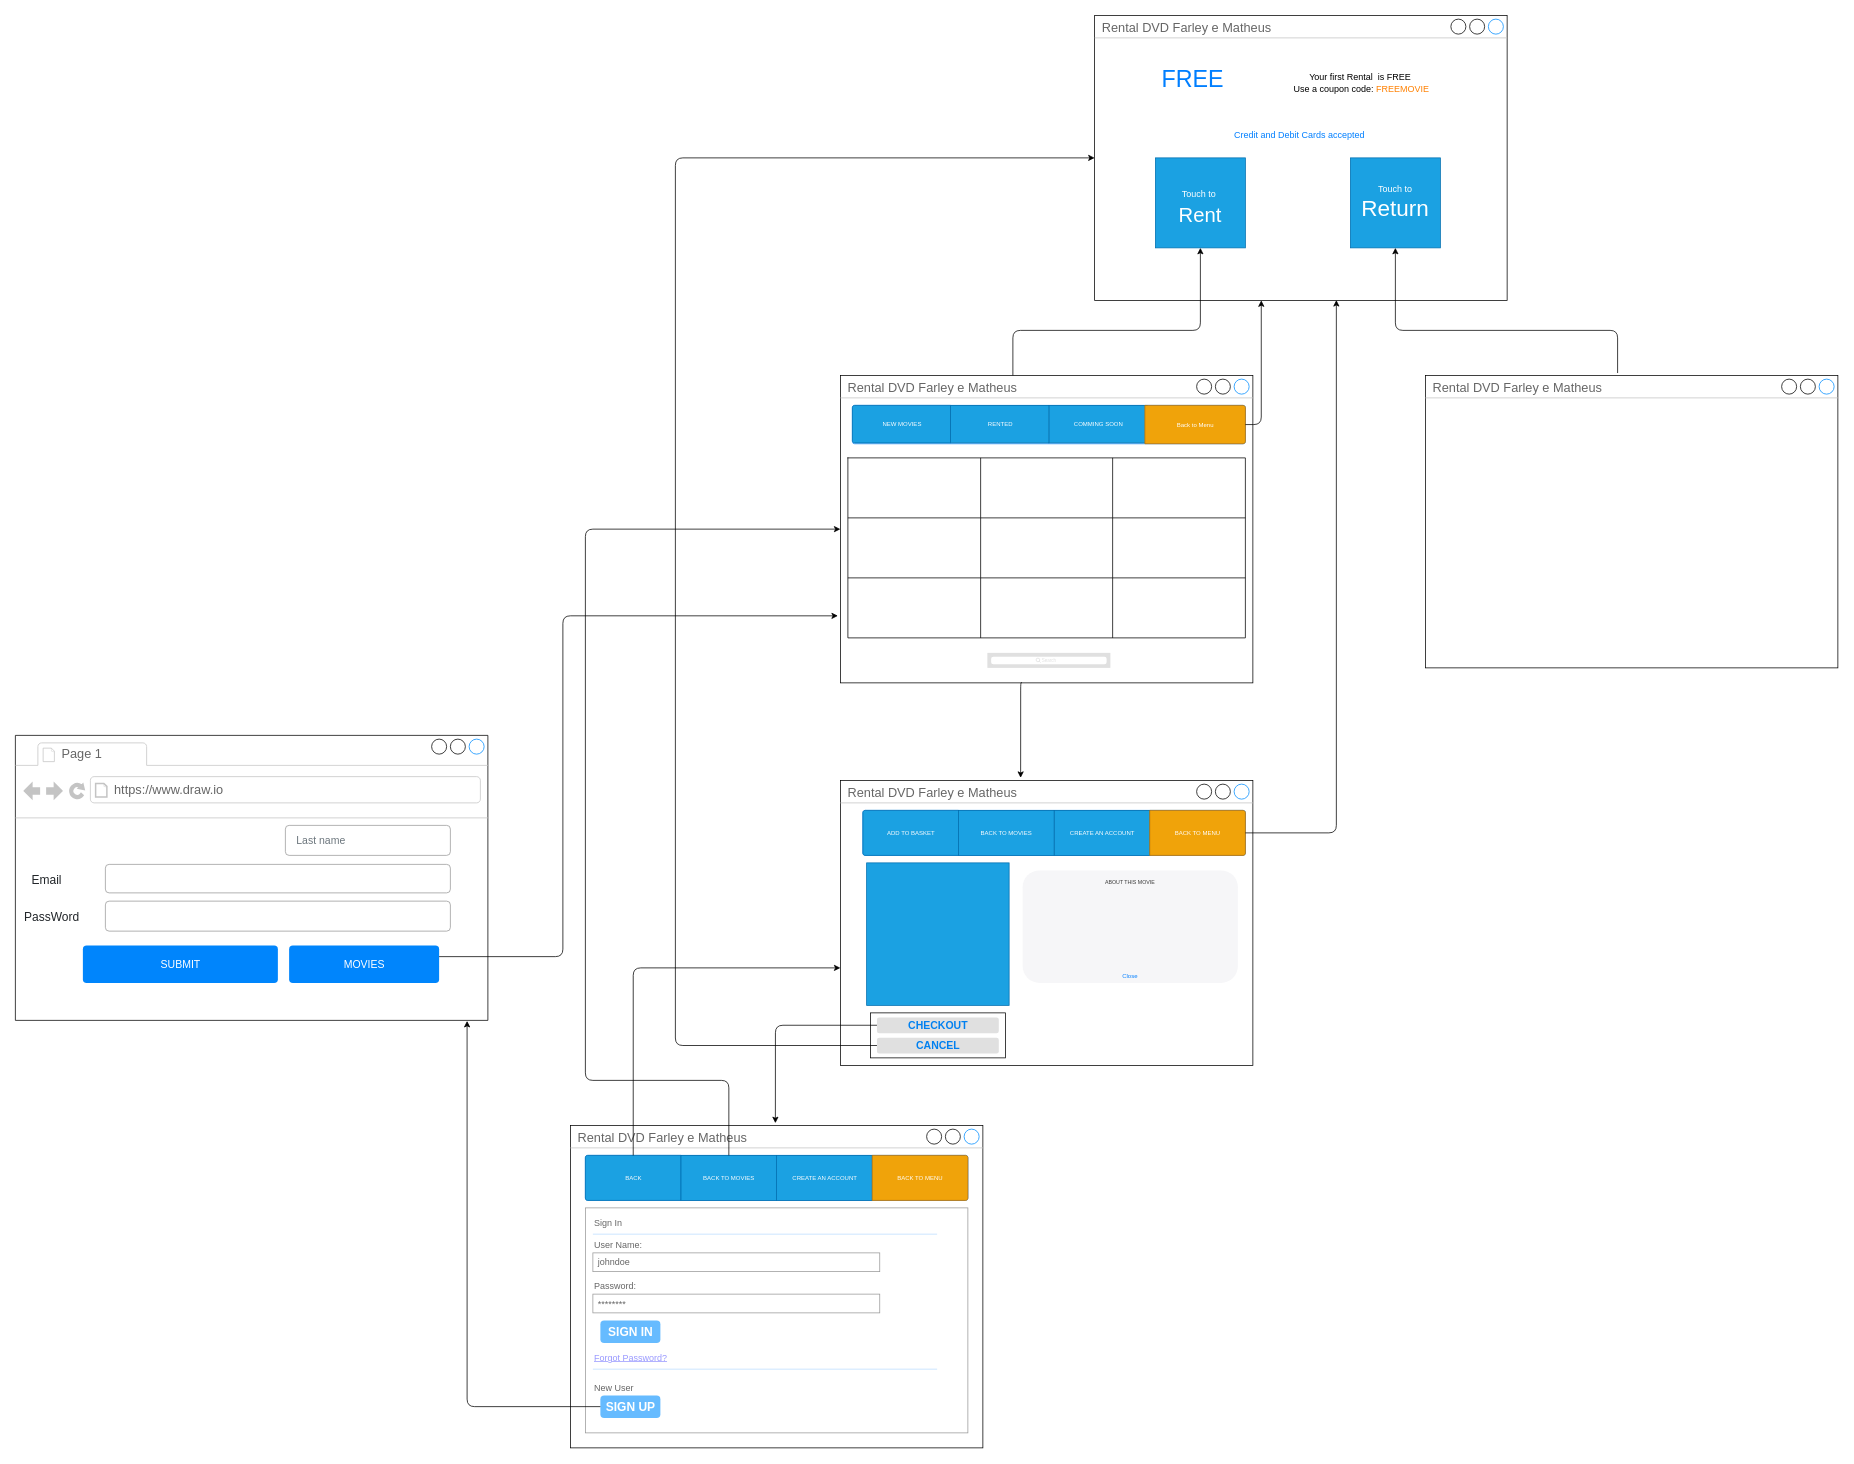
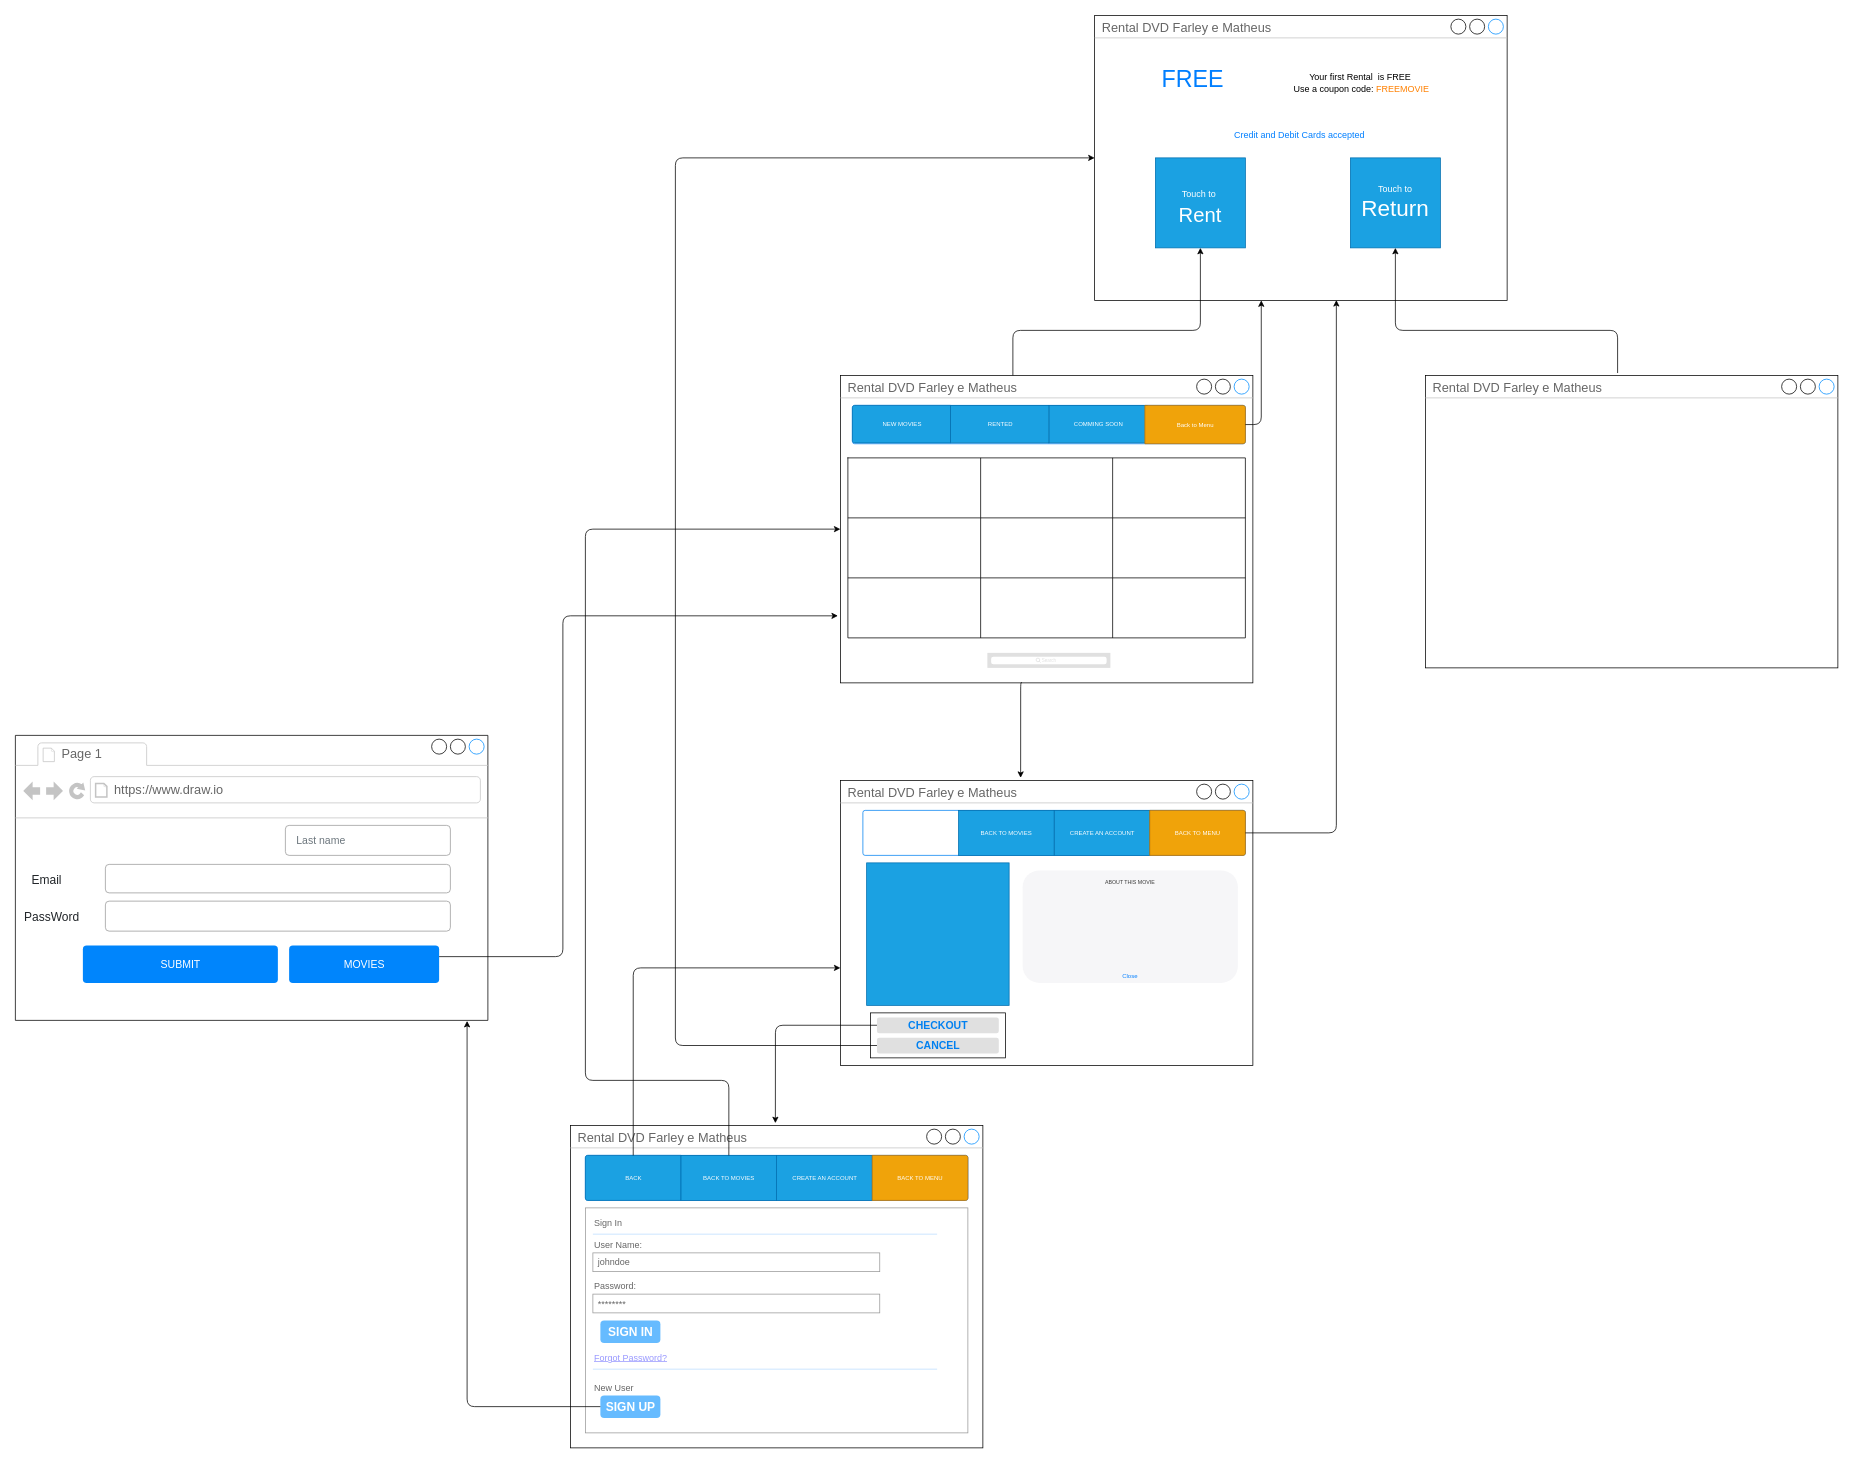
node "ADD TO BASKET": removed
